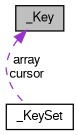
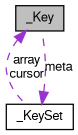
edge "_Key" -> "_KeySet": added, label "meta"
